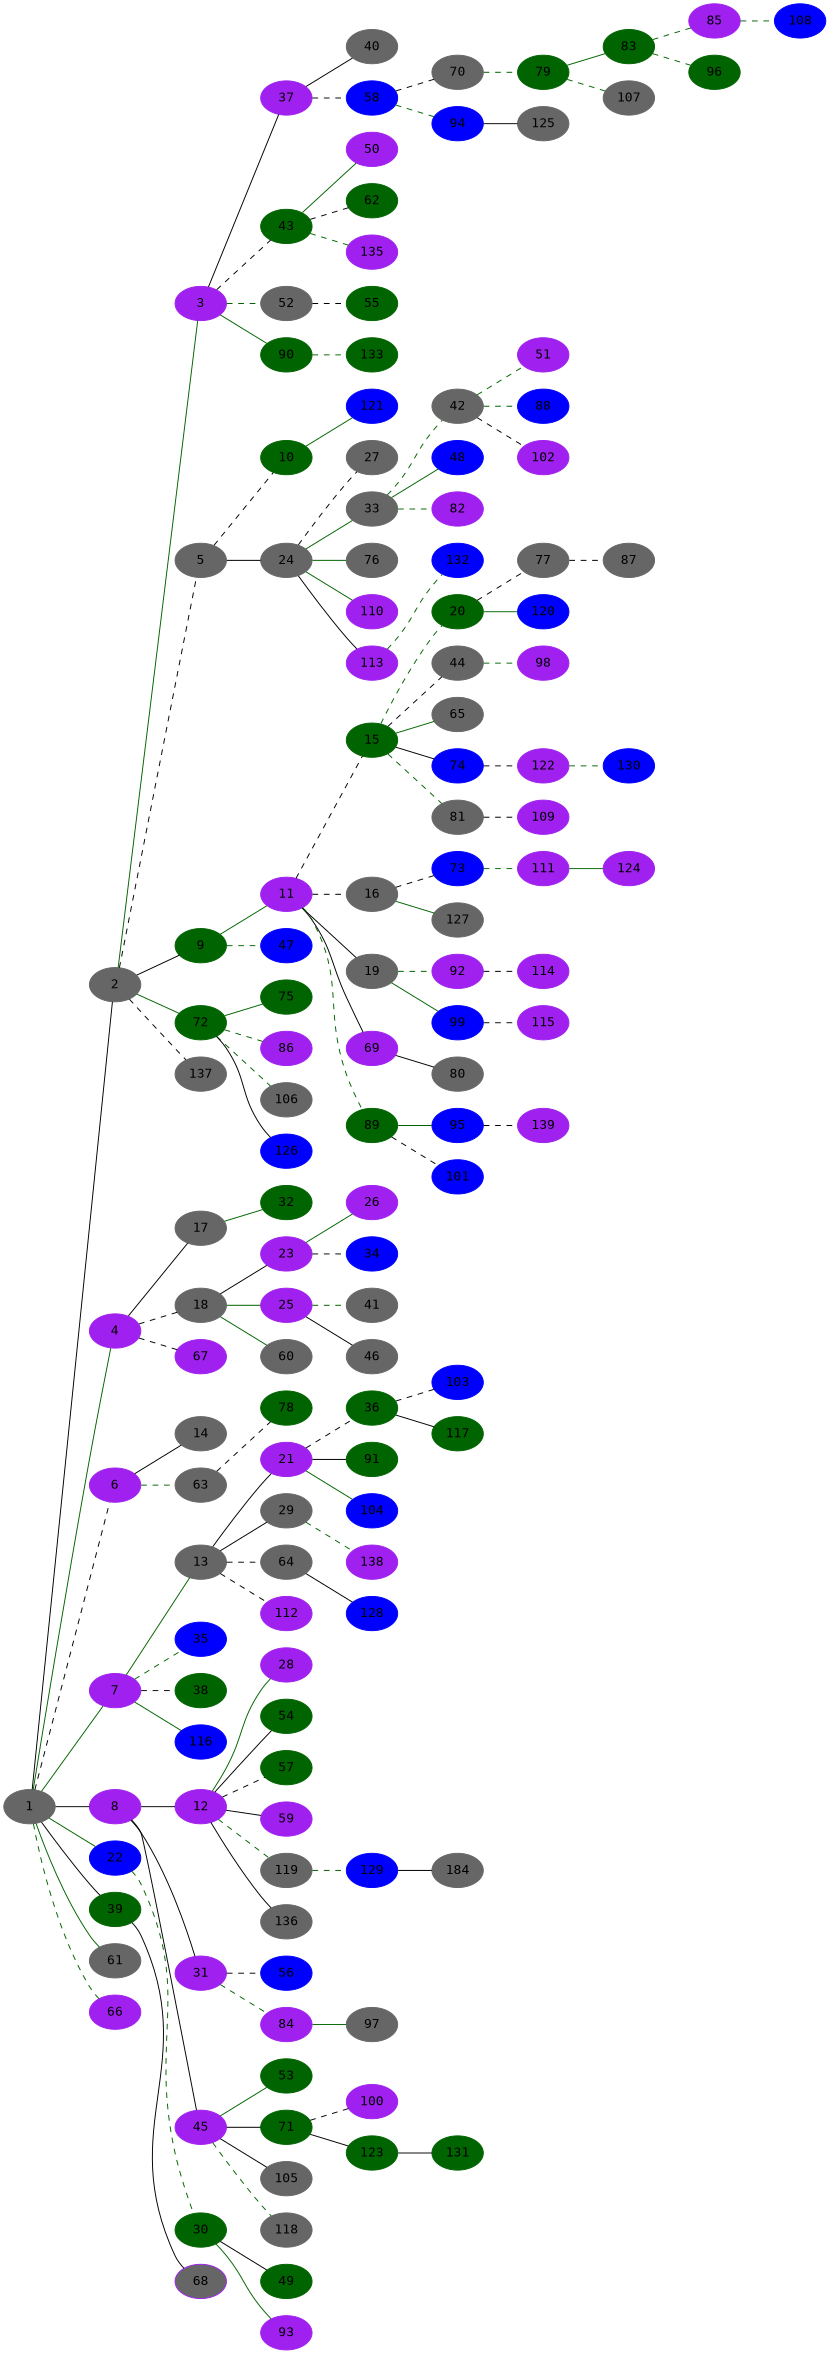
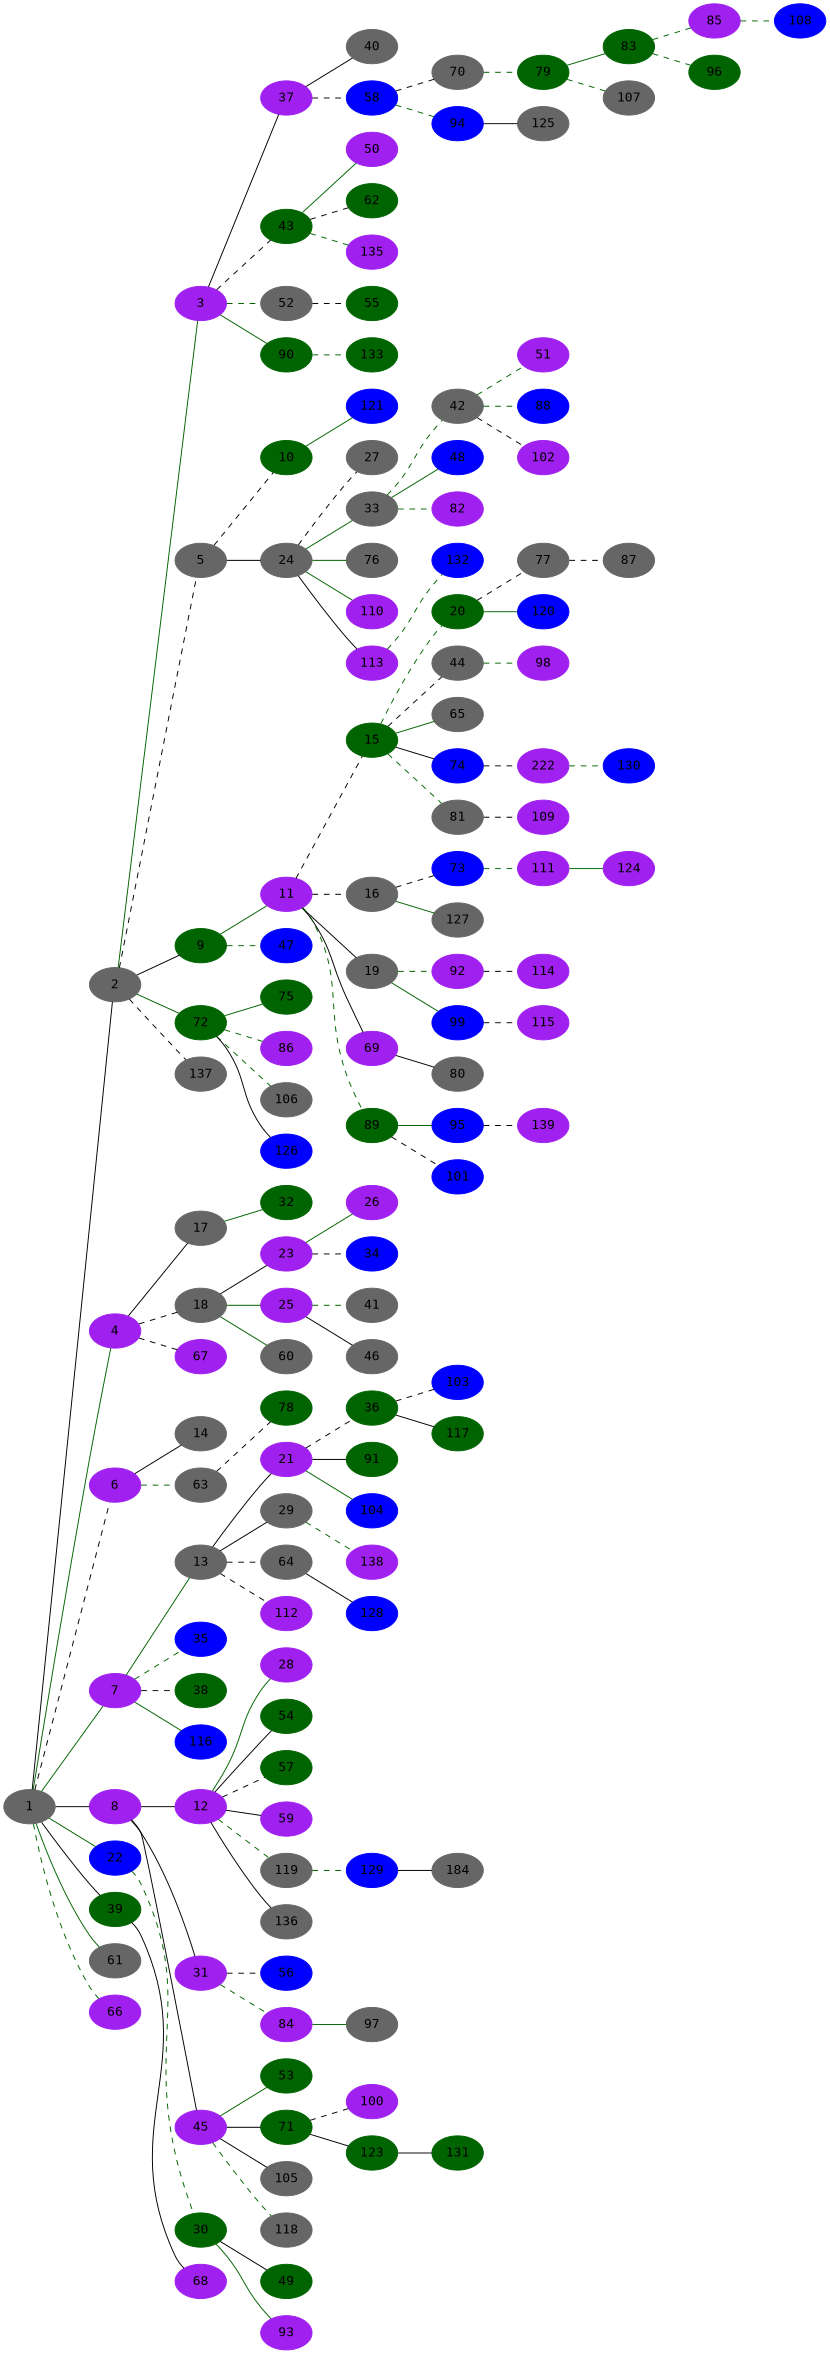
node "122": label "122" -> "222"
node "68": fillcolor gray40 -> purple
